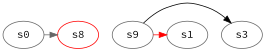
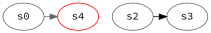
node "s8": label "s8" -> "s4"
node "s9": label "s9" -> "s2"
node "s1": removed
